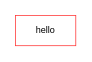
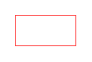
node "hello": removed
